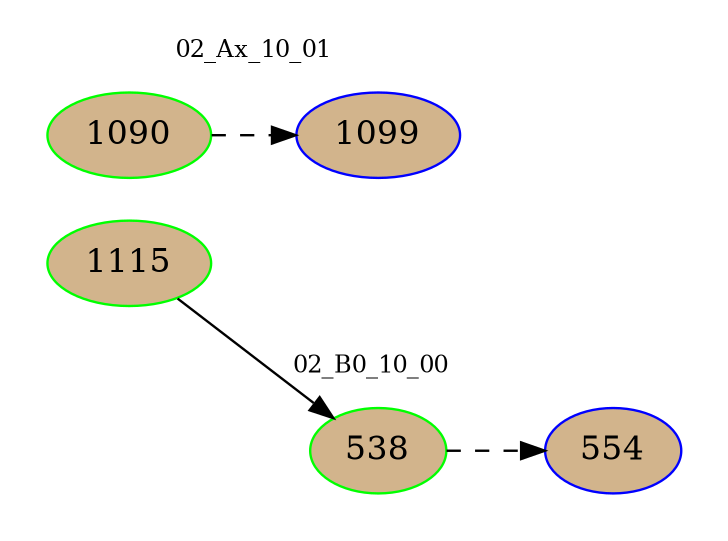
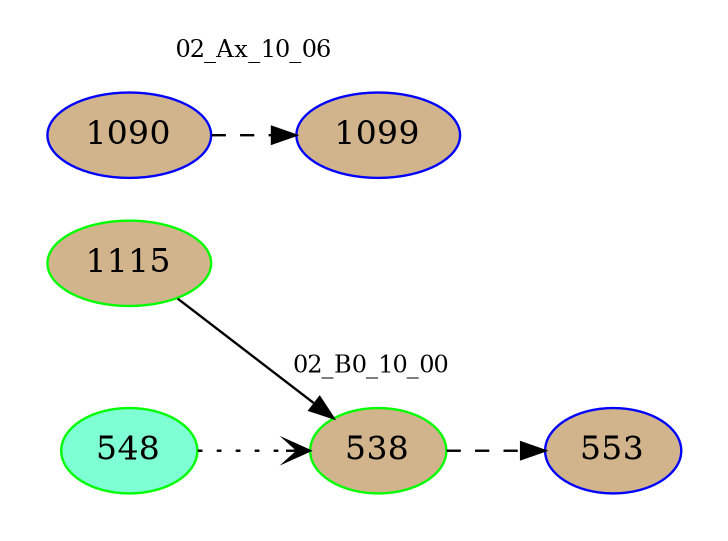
cluster "02_Ax_10_01": label "02_Ax_10_01" -> "02_Ax_10_06"
node "1090": color green -> blue
node "548": added
node "554": label "554" -> "553"
